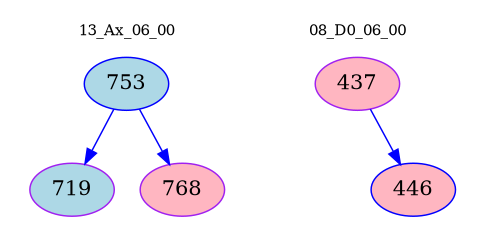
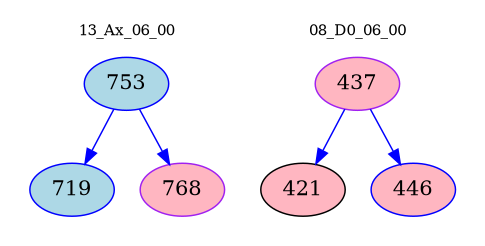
node "719": color purple -> blue
node "421": added
